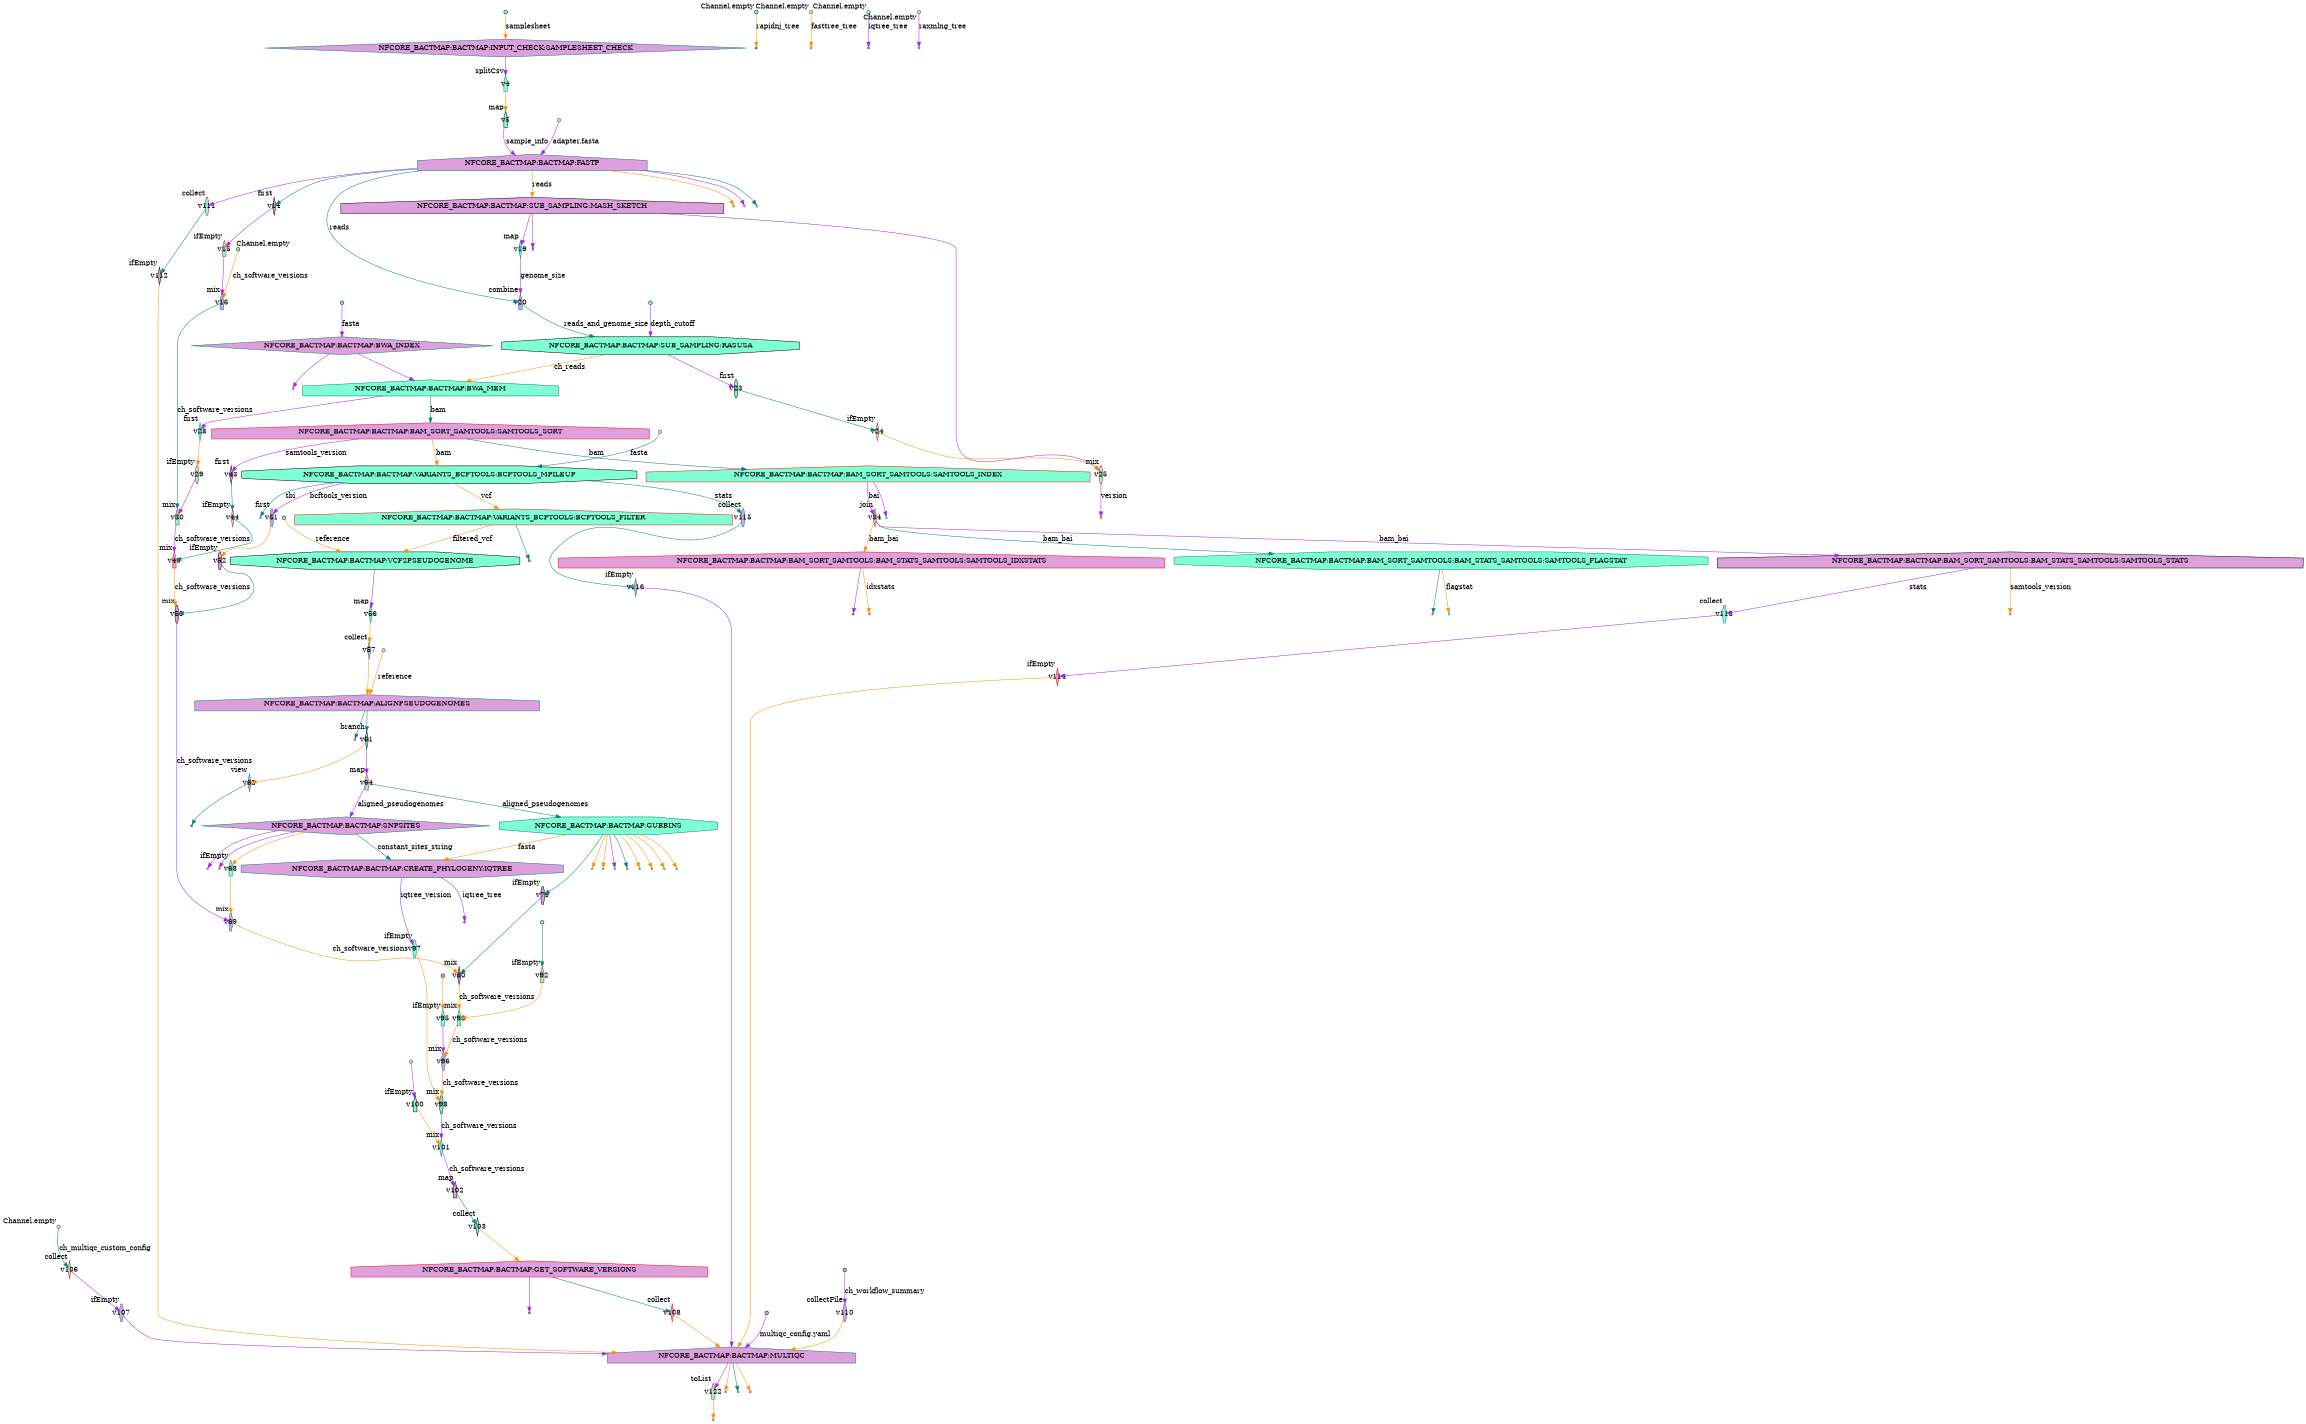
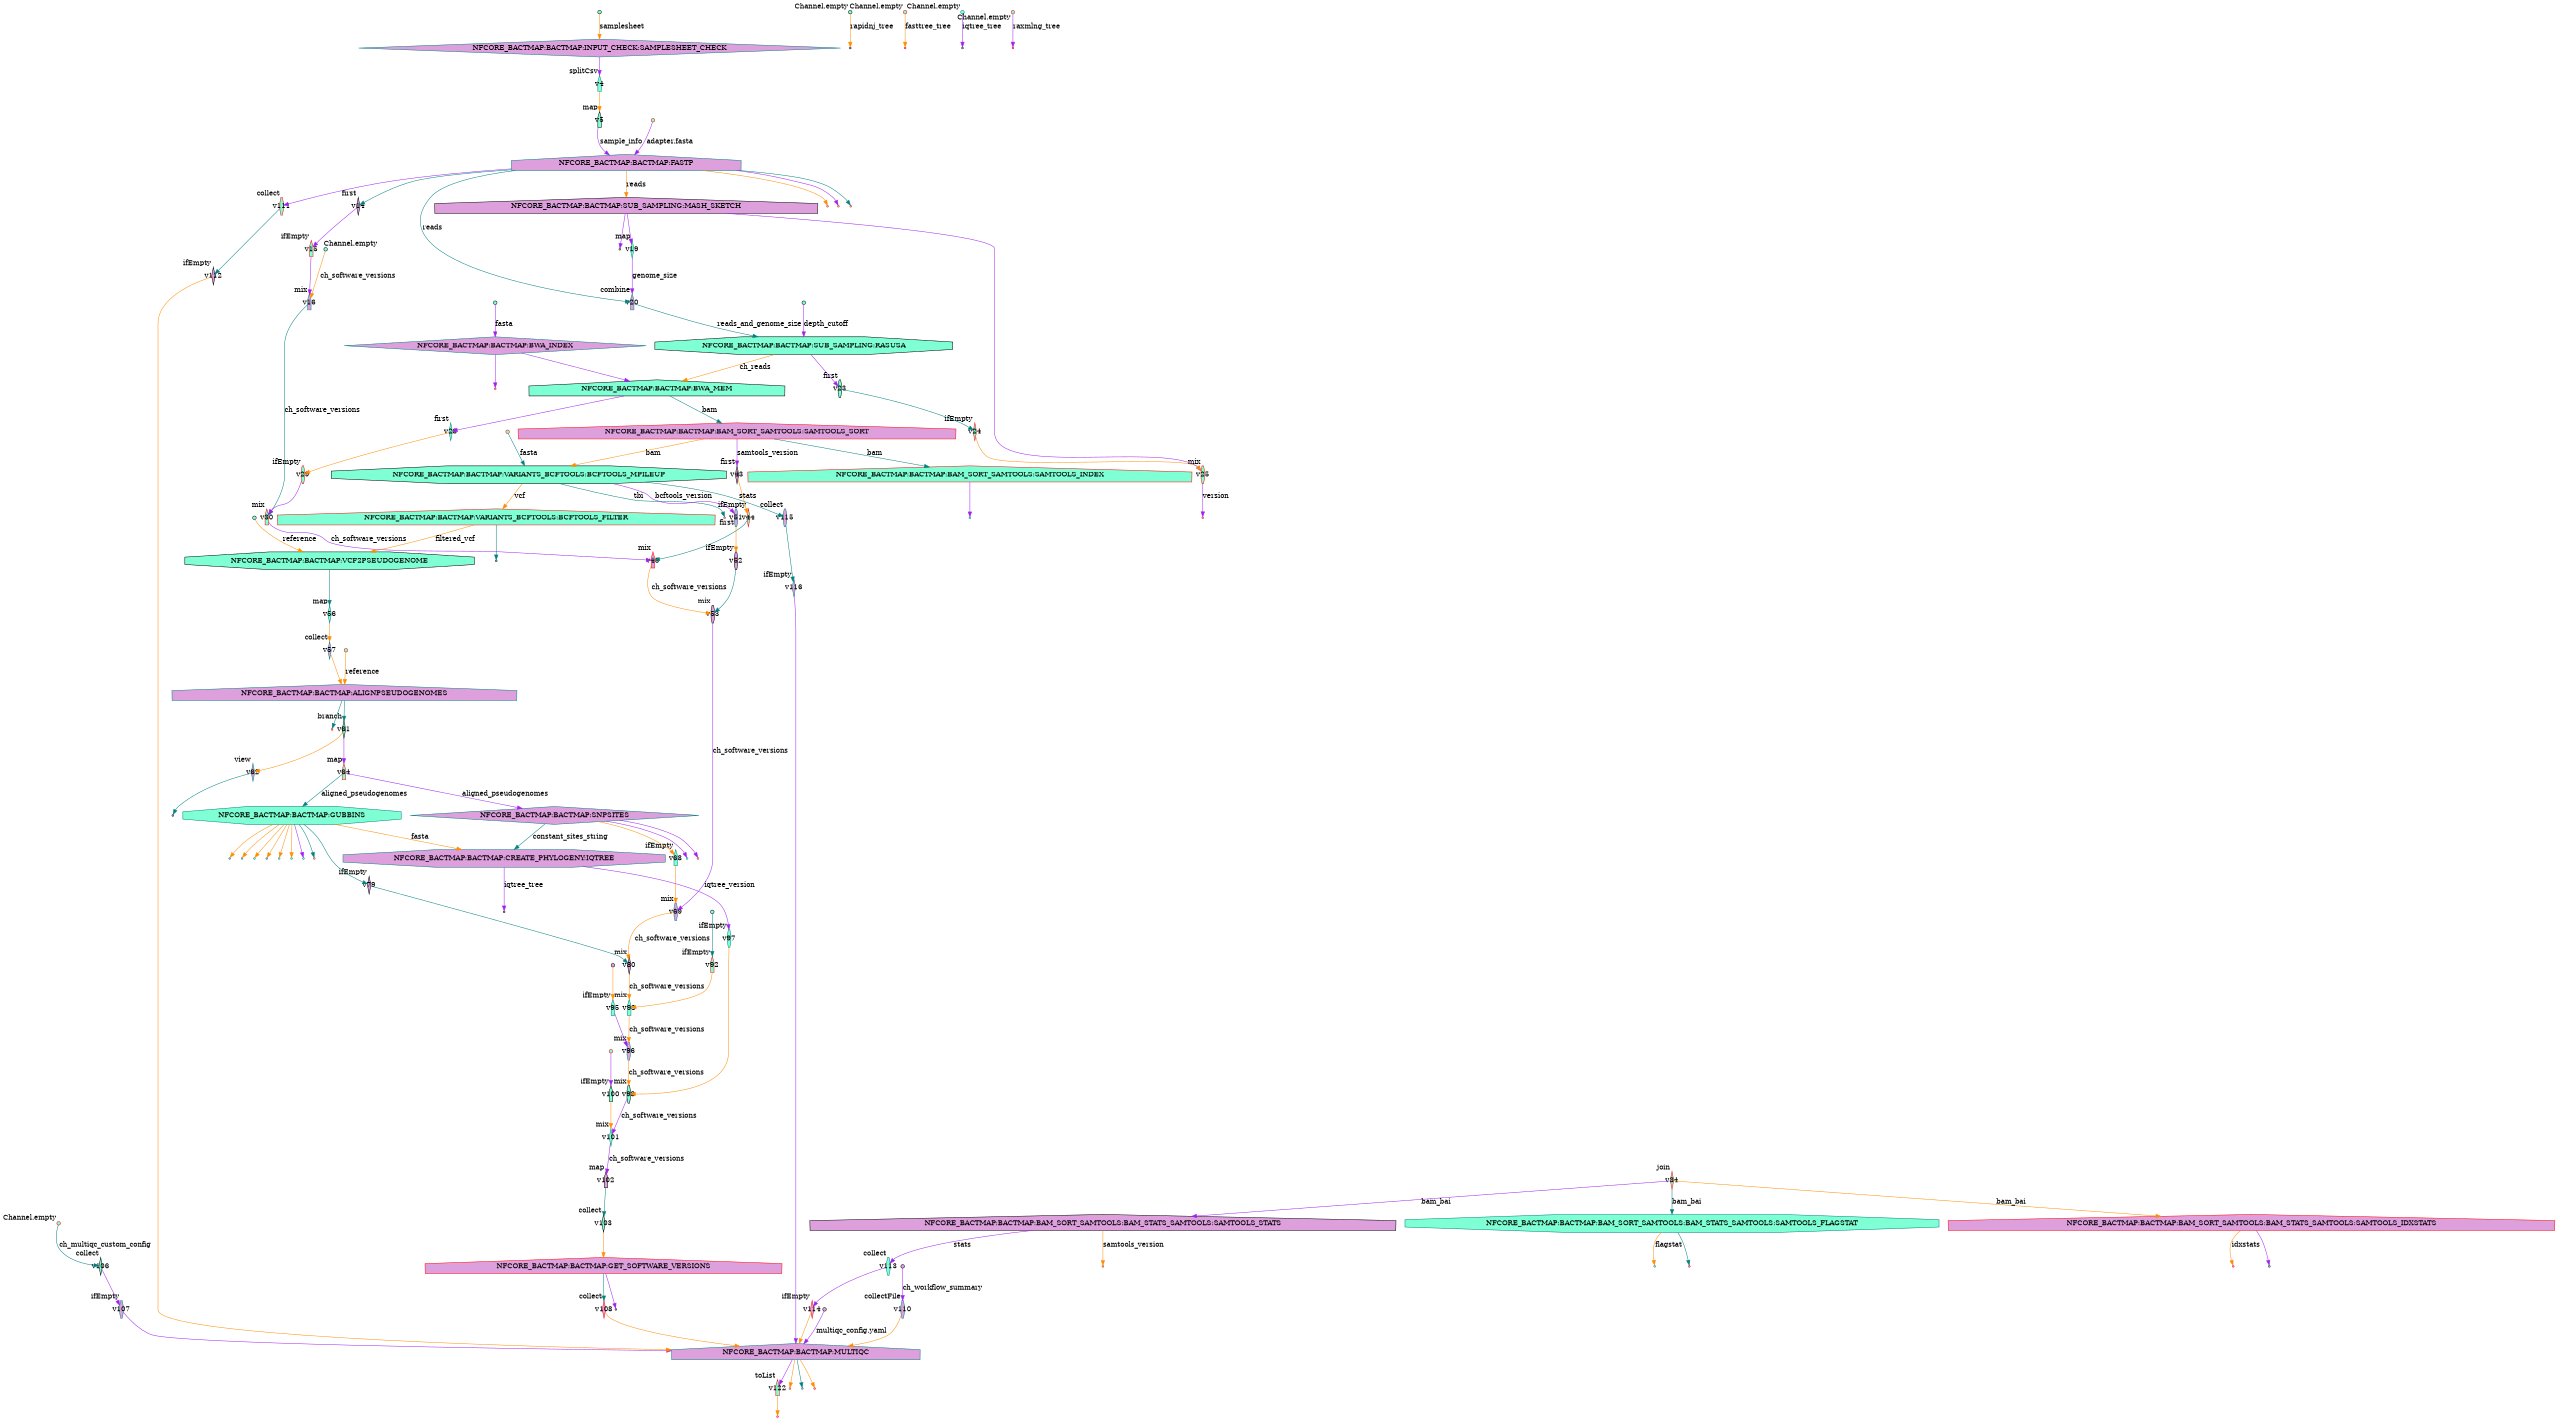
node "NFCORE_BACTMAP:BACTMAP:BWA_MEM": color teal -> black
edge "v43 first" -> "v44 ifEmpty": color teal -> darkorange
edge "NFCORE_BACTMAP:BACTMAP:BAM_SORT_SAMTOOLS:SAMTOOLS_INDEX" -> "v34 join": removed, label "bai"
edge "NFCORE_BACTMAP:BACTMAP:VCF2PSEUDOGENOME" -> "v56 map": color purple -> teal
node "v79 ifEmpty": shape octagon -> diamond
node "v106 collect": color red -> black
